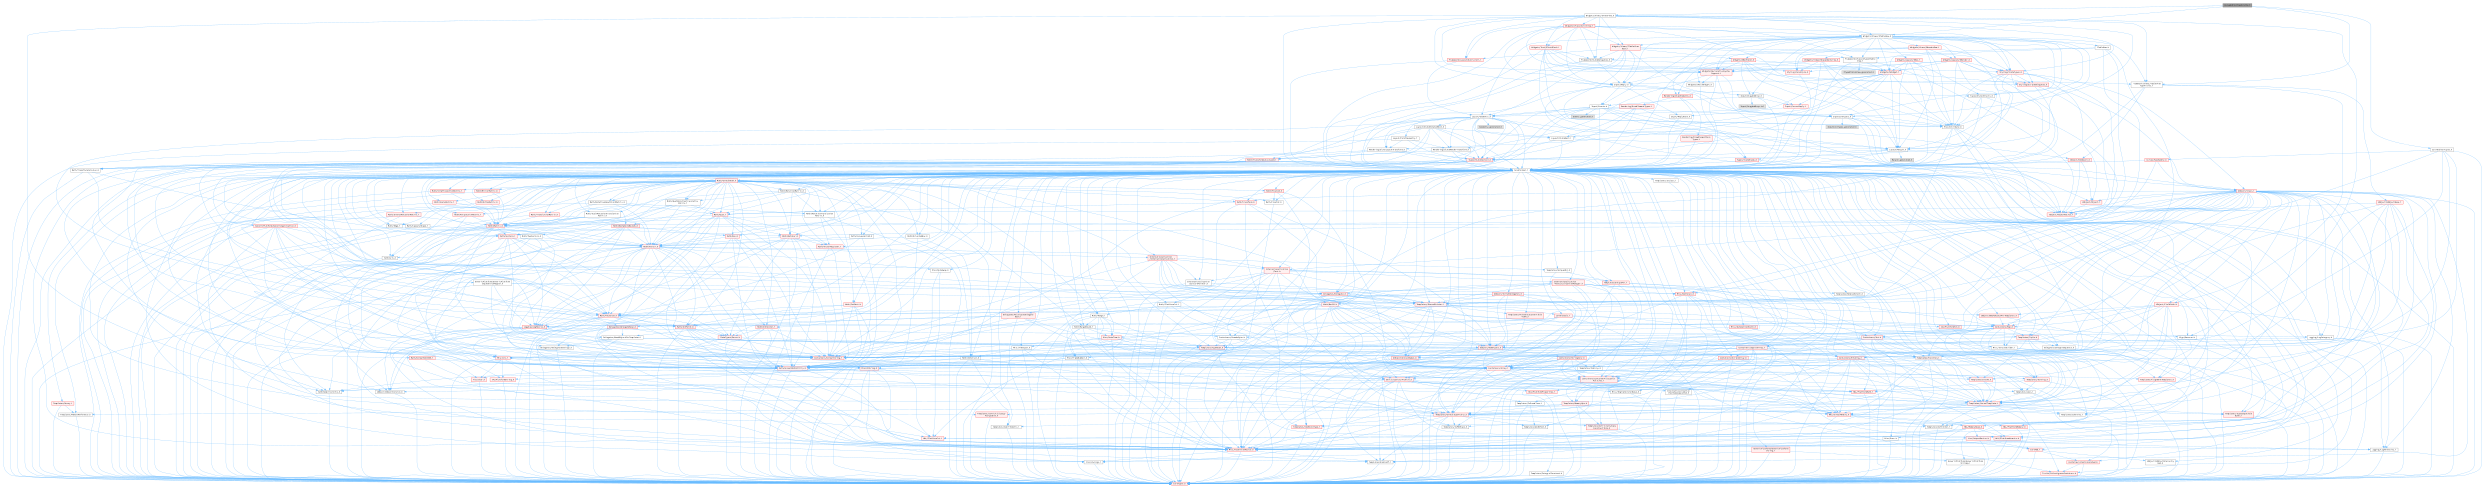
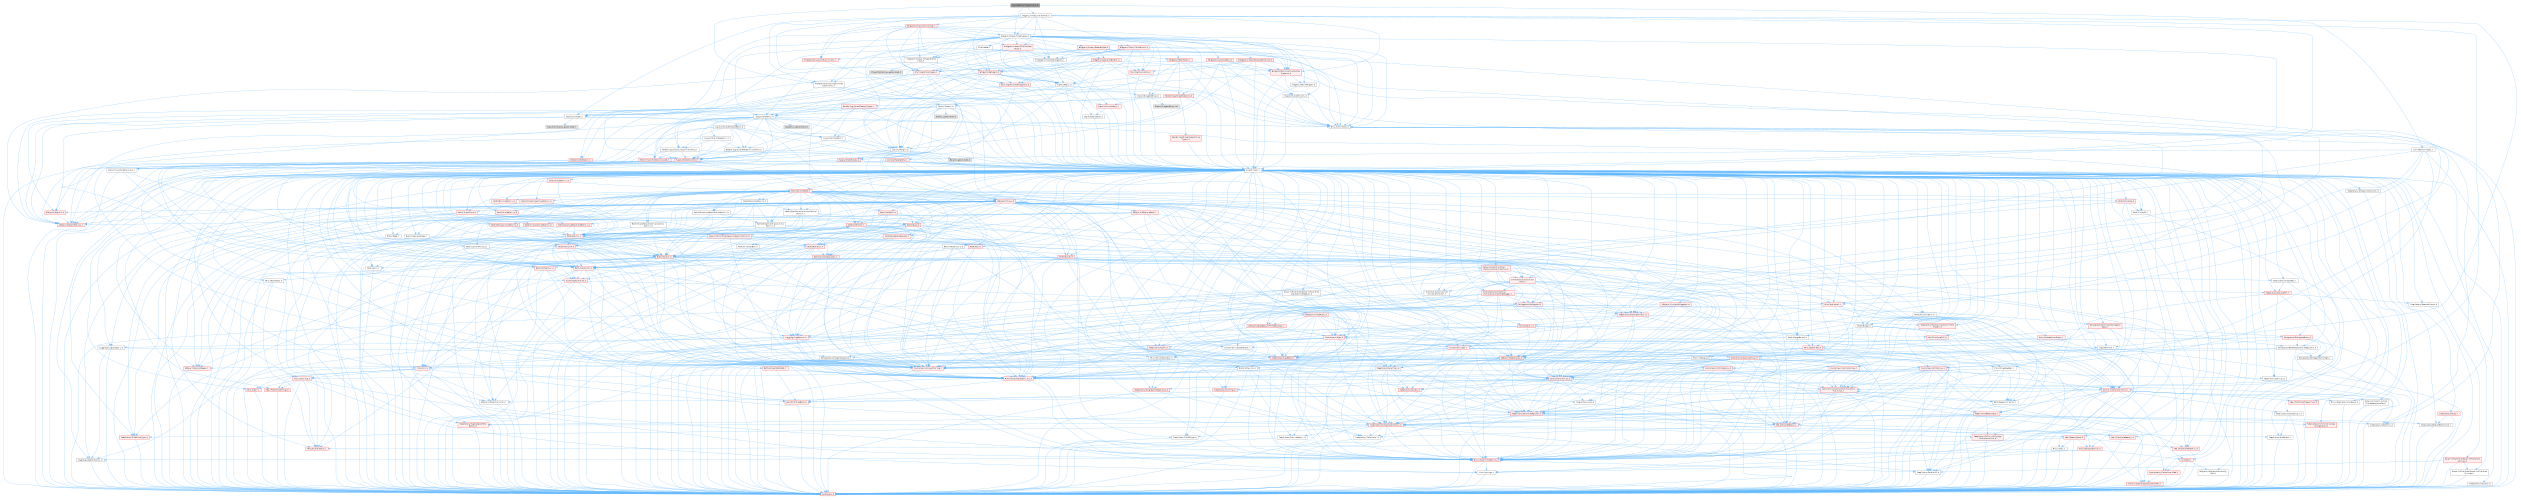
edge "Math/UnrealMath.h" -> "Math/OrthoMatrix.h": reversed
edge "GenericPlatform/GenericApplication.h" -> "Math/IntPoint.h": reversed
